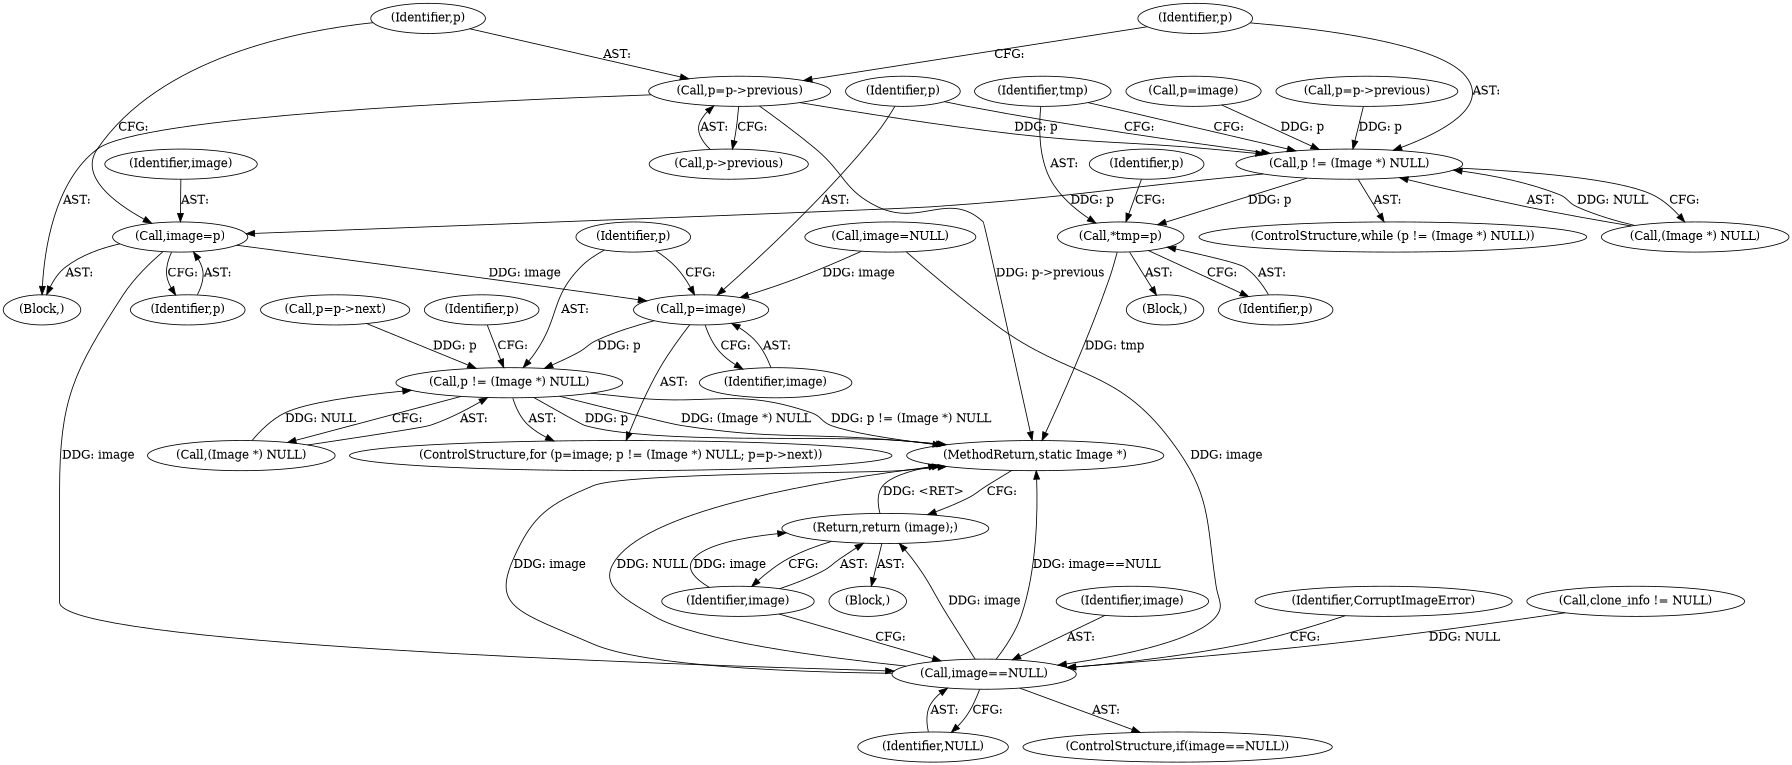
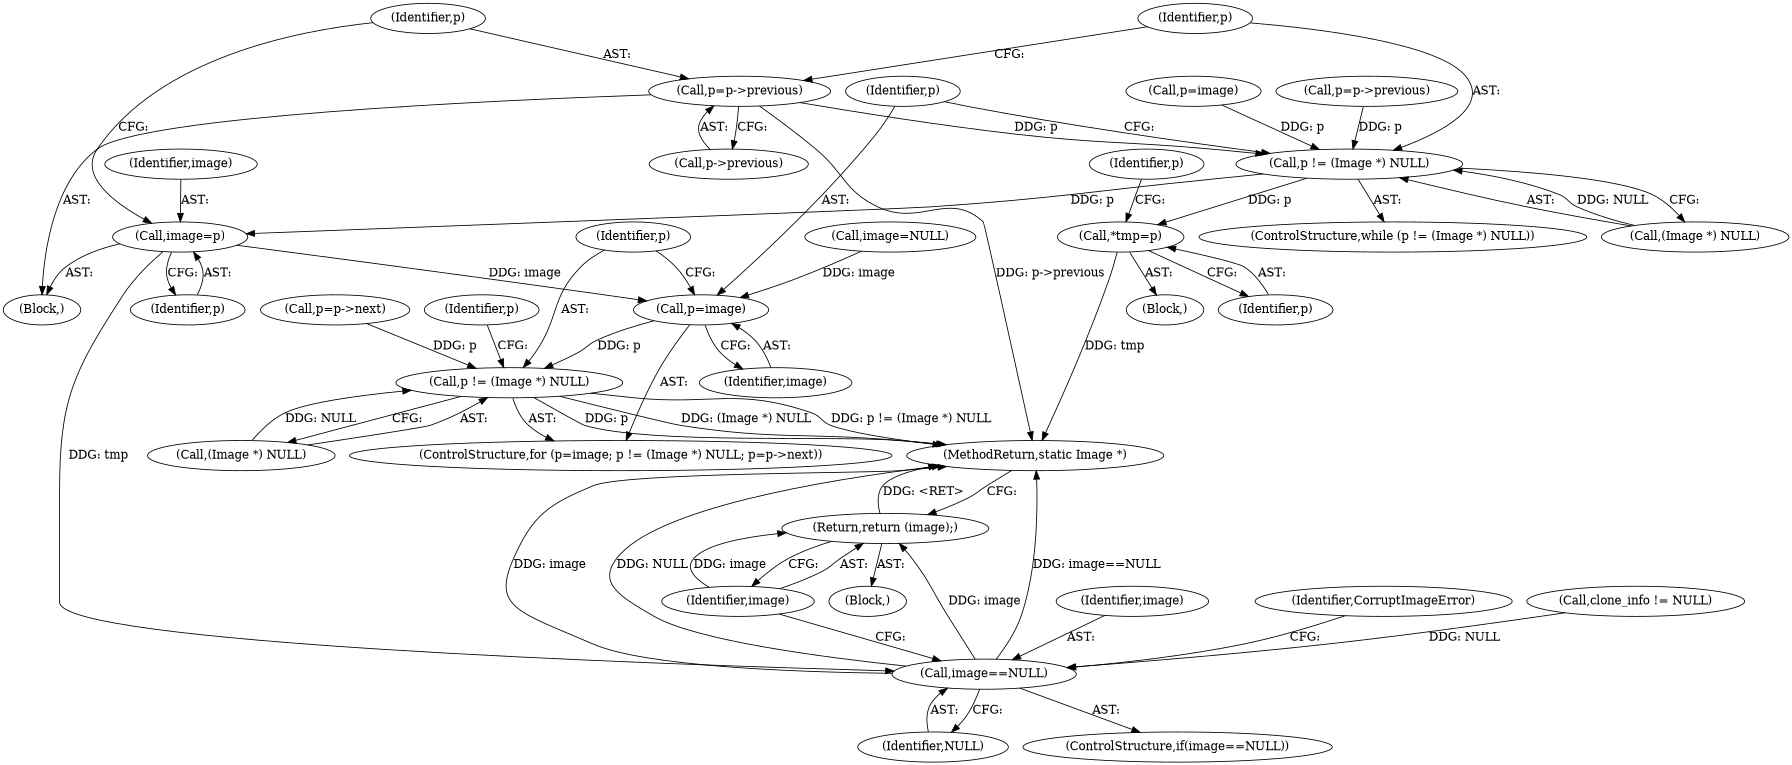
node "(Identifier,tmp)": removed
edge "(Call,image=NULL)" -> "(Call,image==NULL)": removed, label "DDG: image"
edge "(Call,image=p)" -> "(Call,image==NULL)": label "DDG: image" -> "DDG: tmp"
